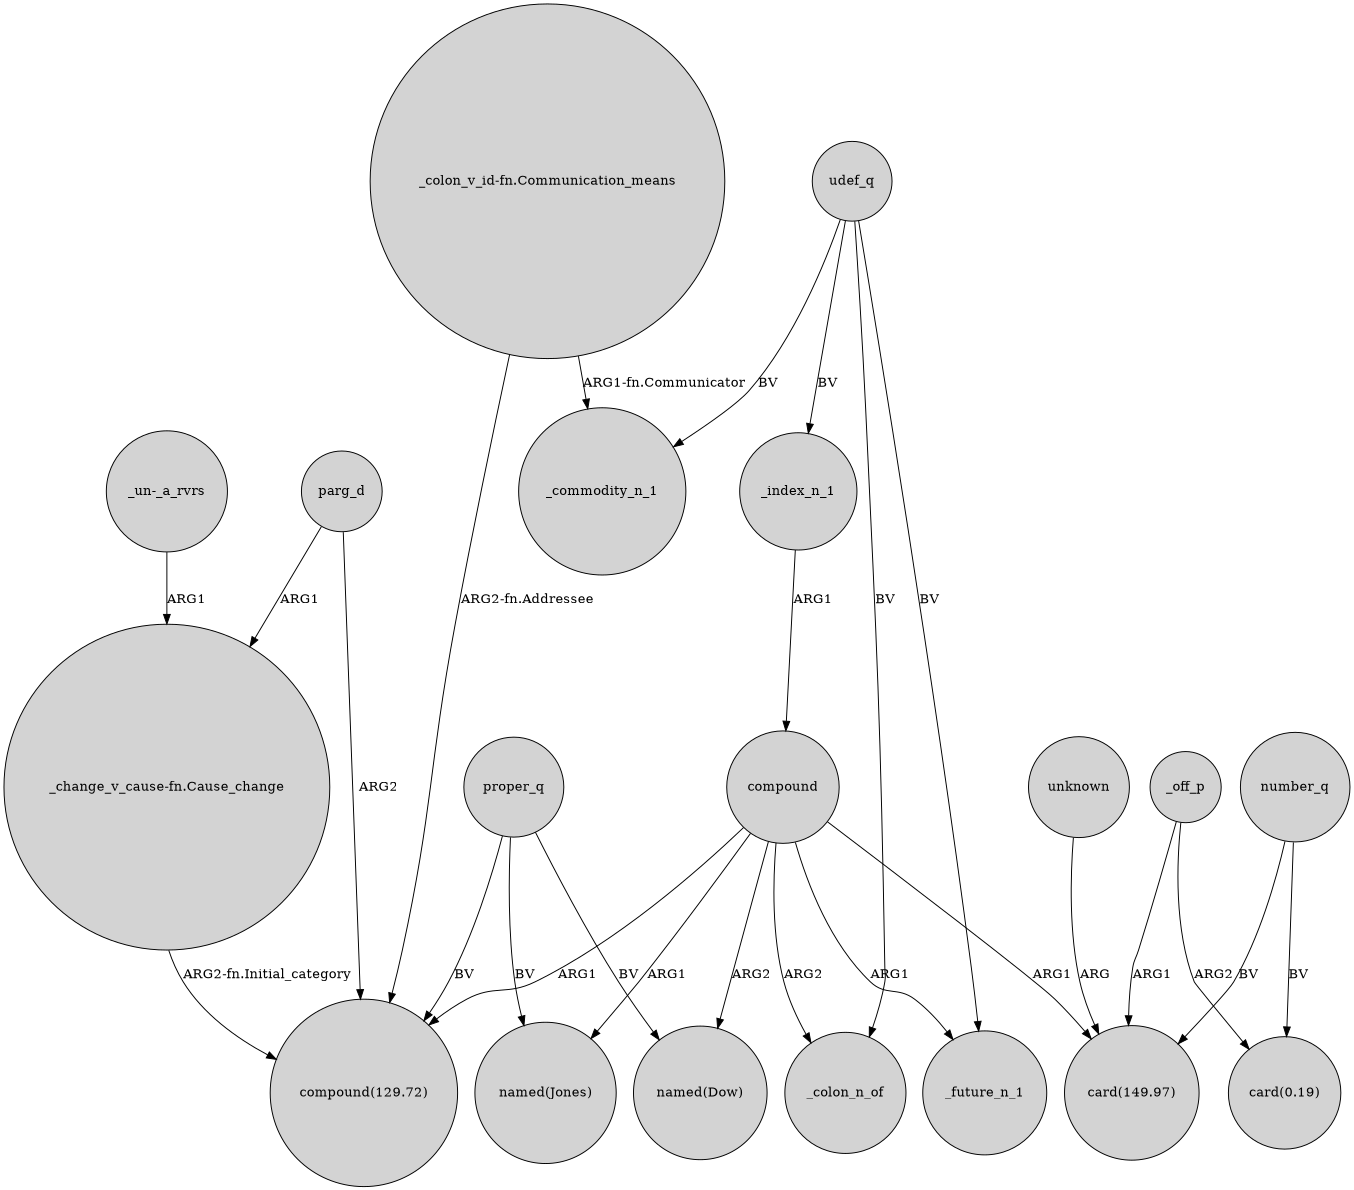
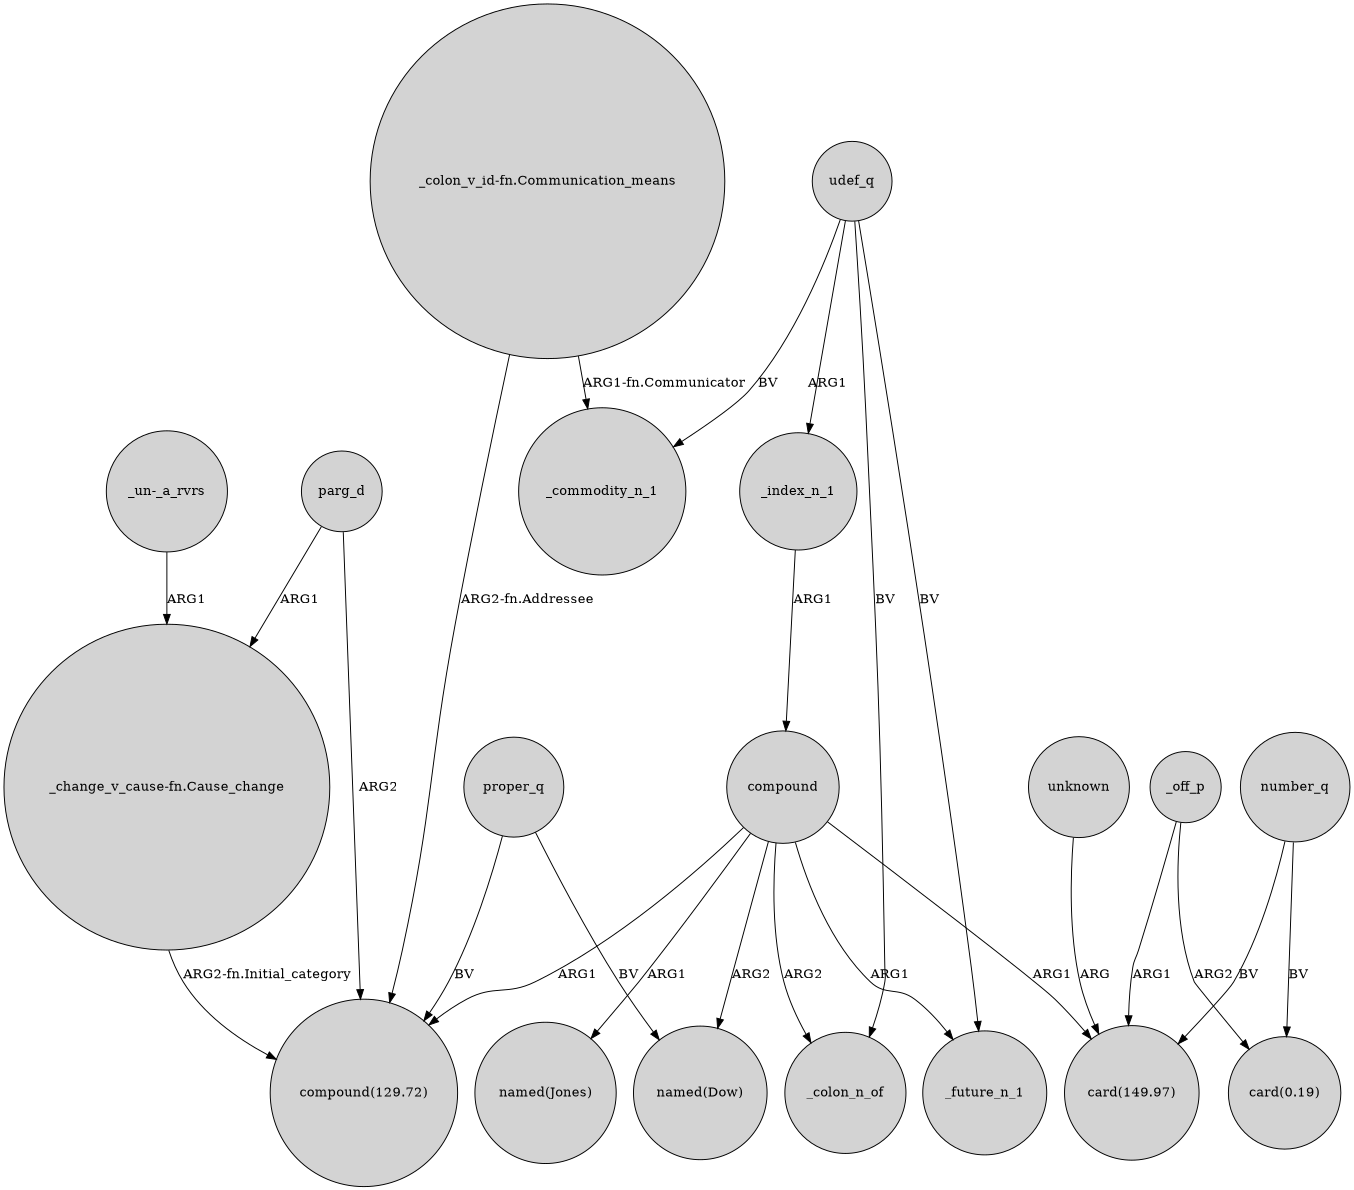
edge "udef_q" -> "_index_n_1": label "BV" -> "ARG1"
edge "proper_q" -> "named(Jones)": removed, label "BV"
